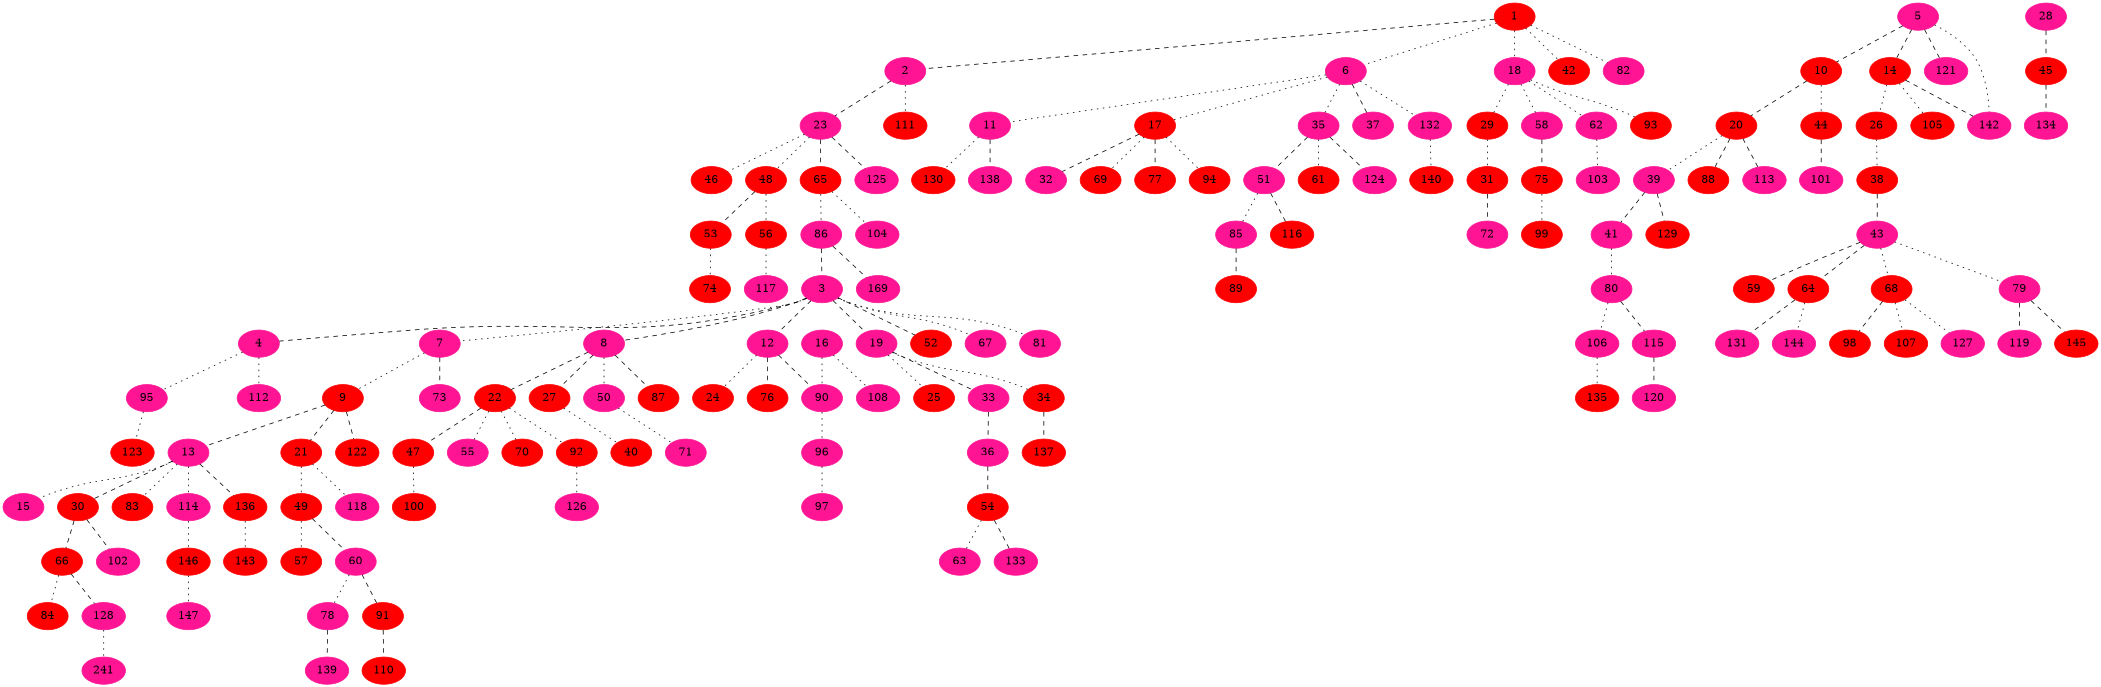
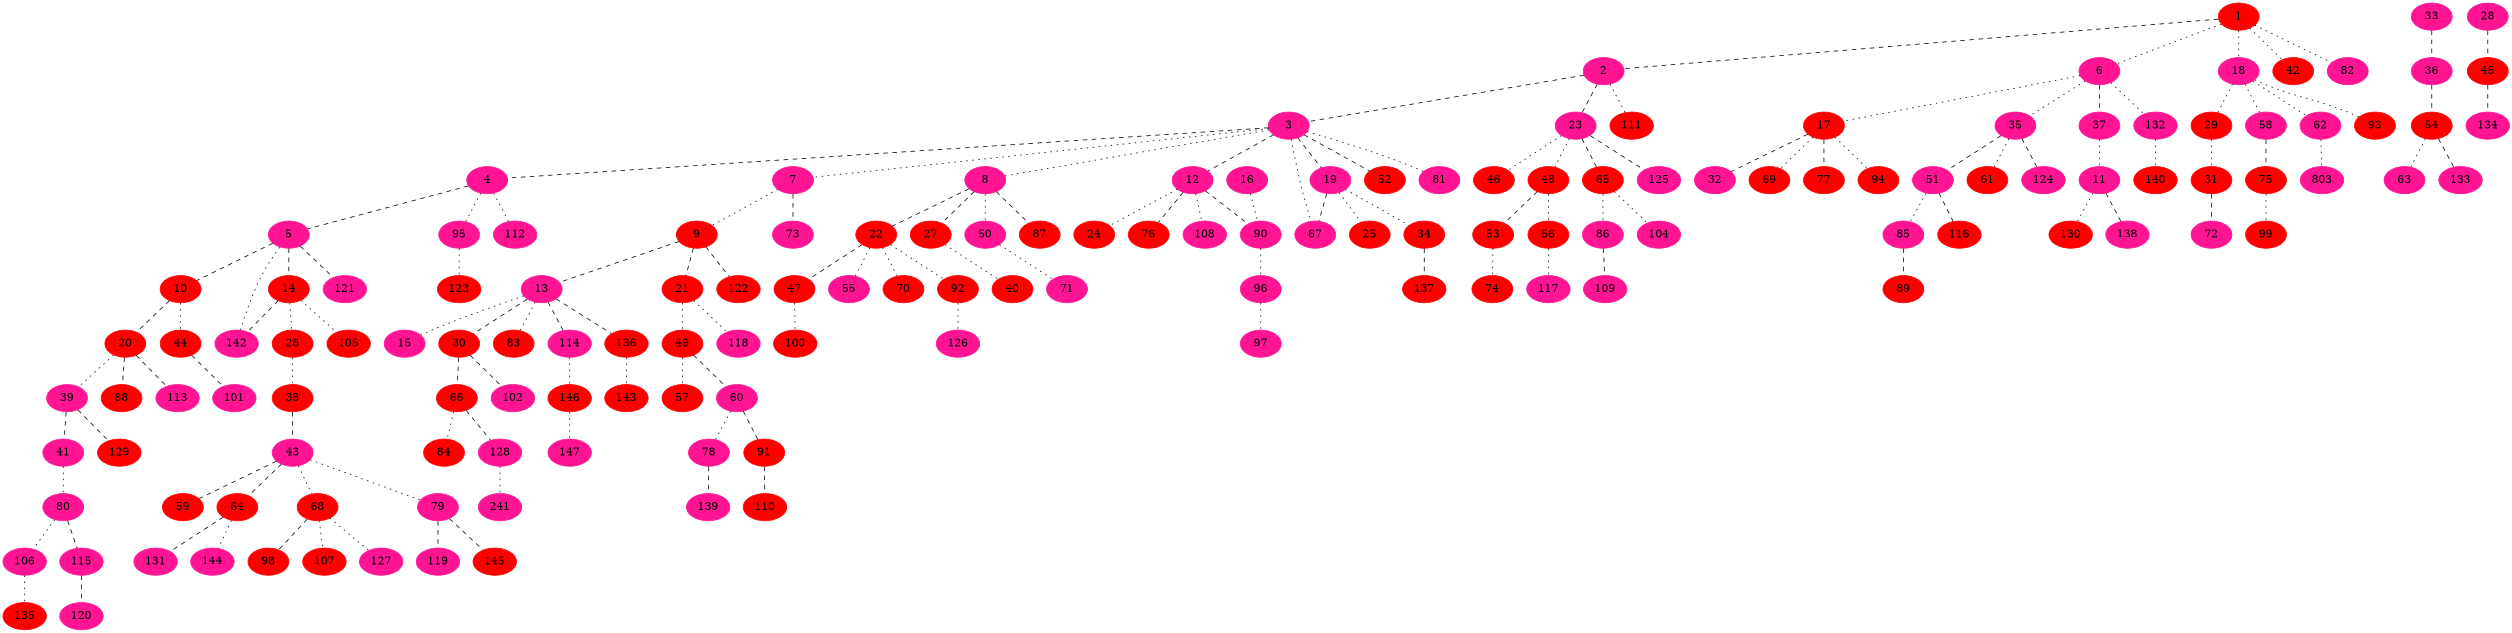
edge "6" -- "11": now "37" -- "11"
node "103": label "103" -> "803"
edge "4" -- "5": added
edge "86" -- "3": now "2" -- "3"
node "169": label "169" -> "109"
edge "3" -- "8": style dashed -> dotted
edge "16" -- "108": now "12" -- "108"
edge "19" -- "33": now "19" -- "67"
edge "13" -- "114": style dotted -> dashed
